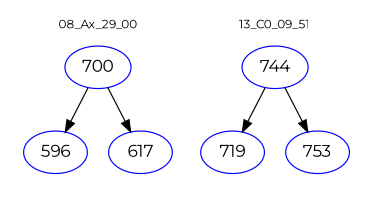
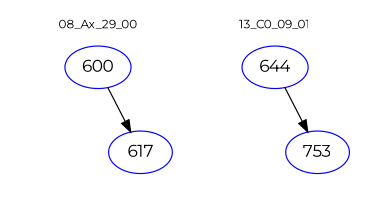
cluster "13_C0_09_51": label "13_C0_09_51" -> "13_C0_09_01"
node "700": label "700" -> "600"
node "744": label "744" -> "644"
node "596": removed
node "719": removed
